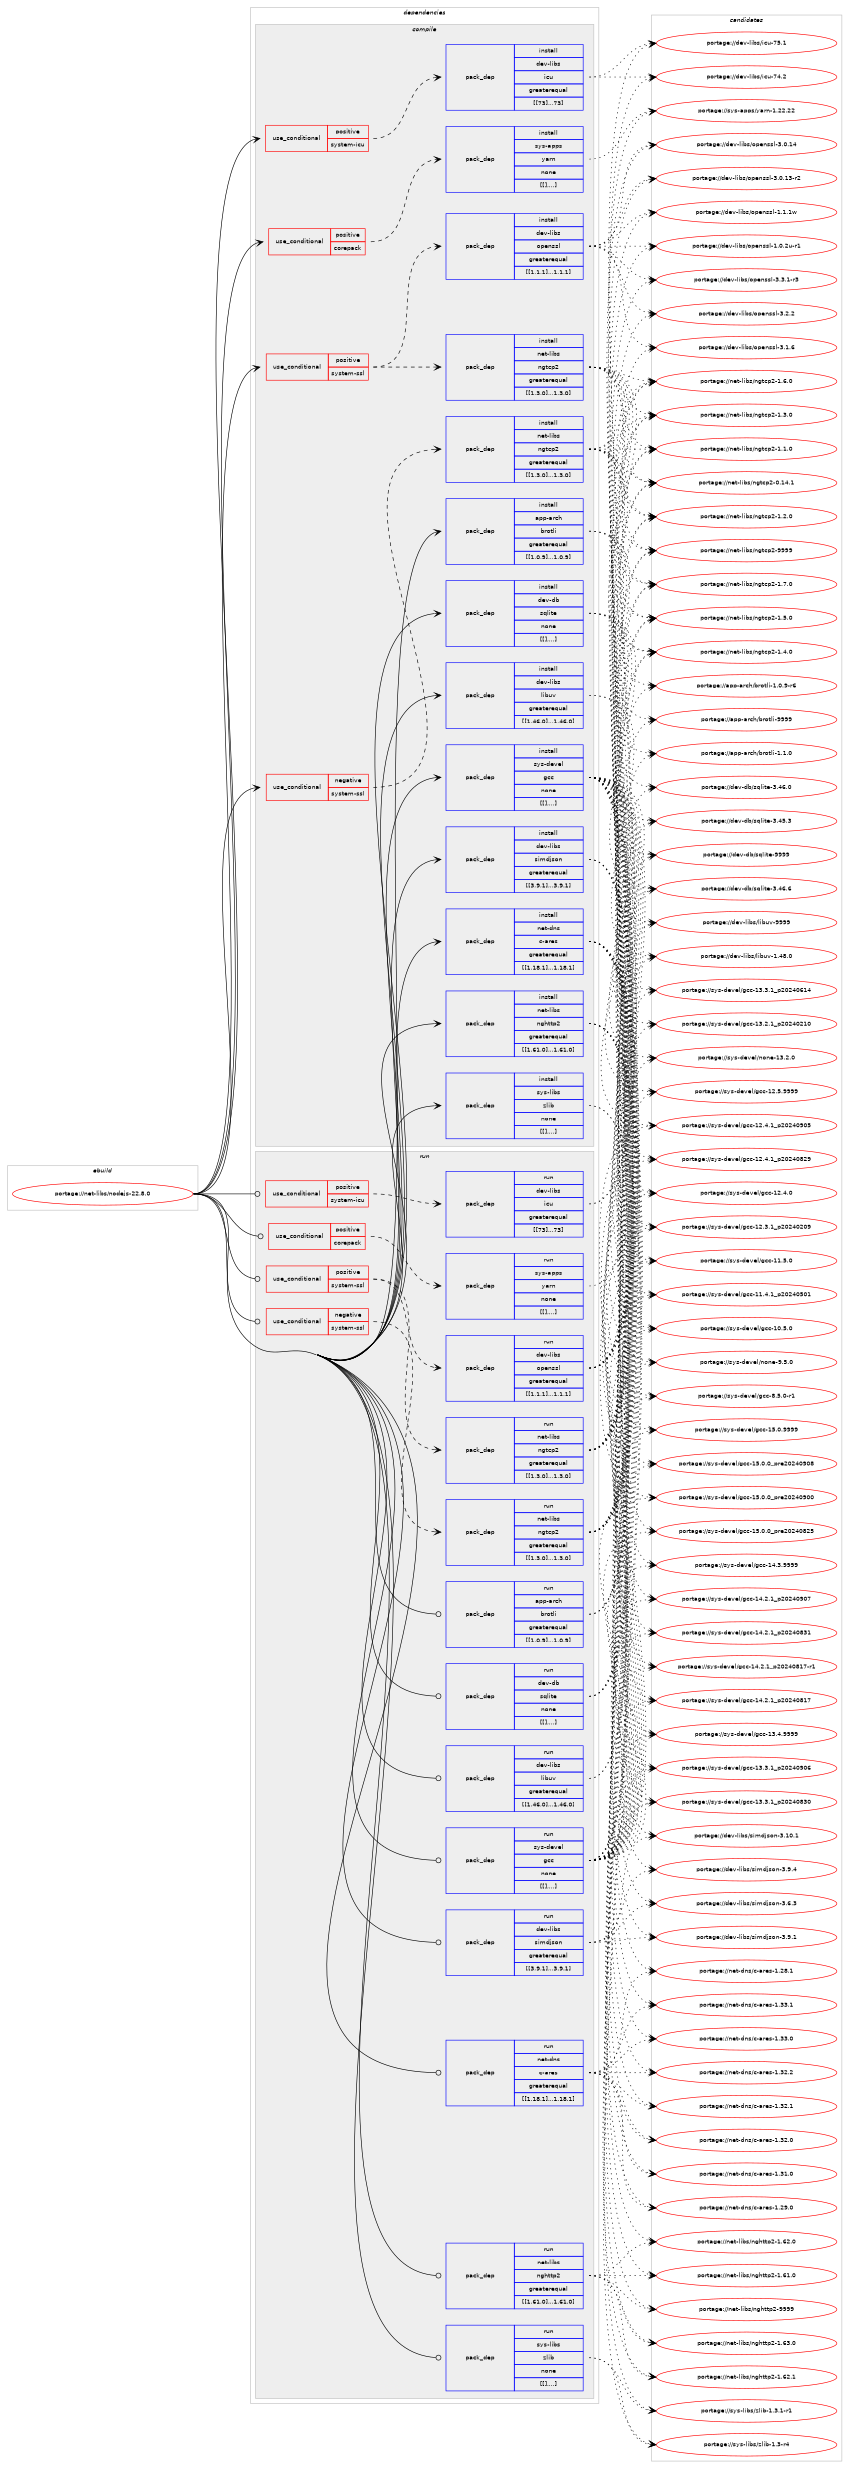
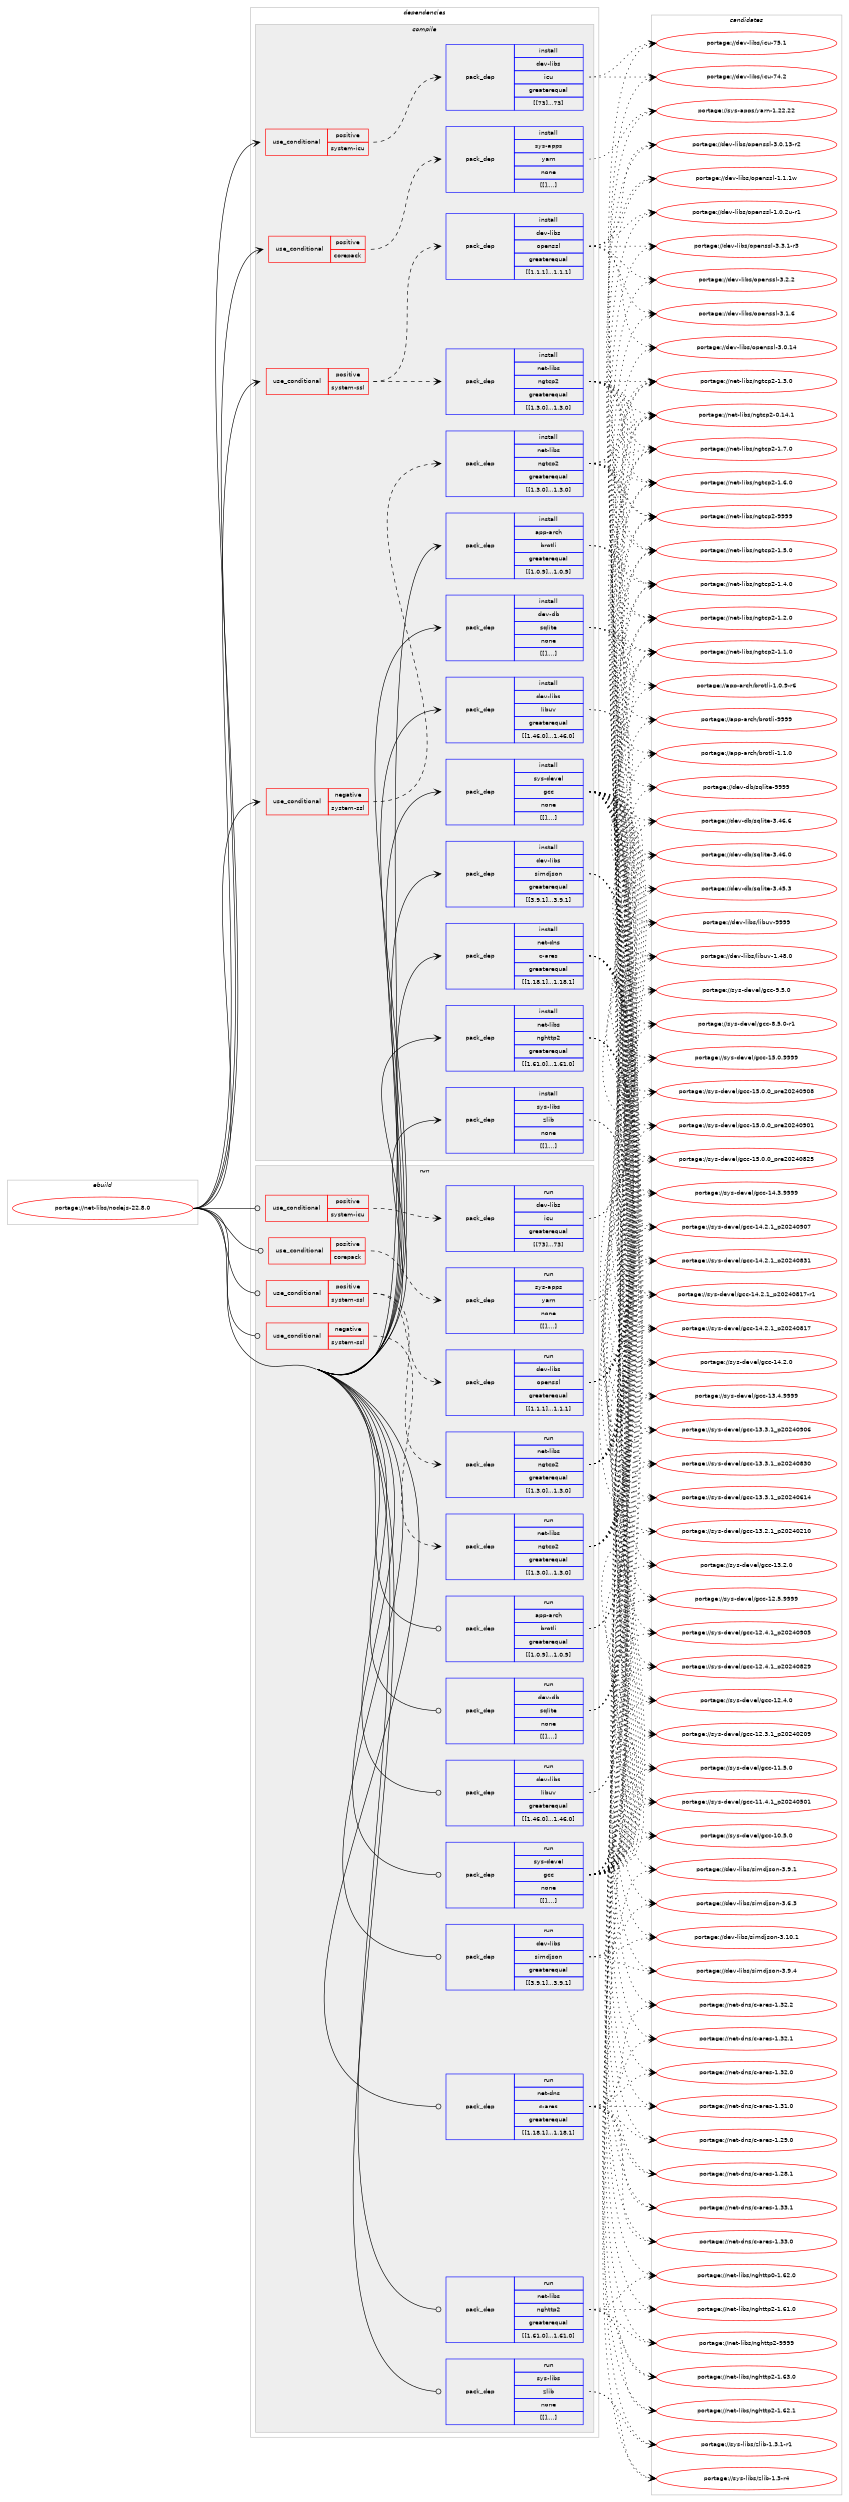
node "portage://sys-devel/none-13.2.0": label "portage://sys-devel/none-13.2.0" -> "portage://sys-devel/gcc-13.2.0"
node "portage://sys-devel/none-9.5.0": label "portage://sys-devel/none-9.5.0" -> "portage://sys-devel/gcc-9.5.0"
node "portage://sys-devel/gcc-14.2.0": added
node "portage://sys-devel/gcc-15.0.0_pre20240900": label "portage://sys-devel/gcc-15.0.0_pre20240900" -> "portage://sys-devel/gcc-15.0.0_pre20240901"
node "portage://net-libs/nghttp2-1.62.0": label "portage://net-libs/nghttp2-1.62.0" -> "portage://net-libs/nghttp0-1.62.0"
